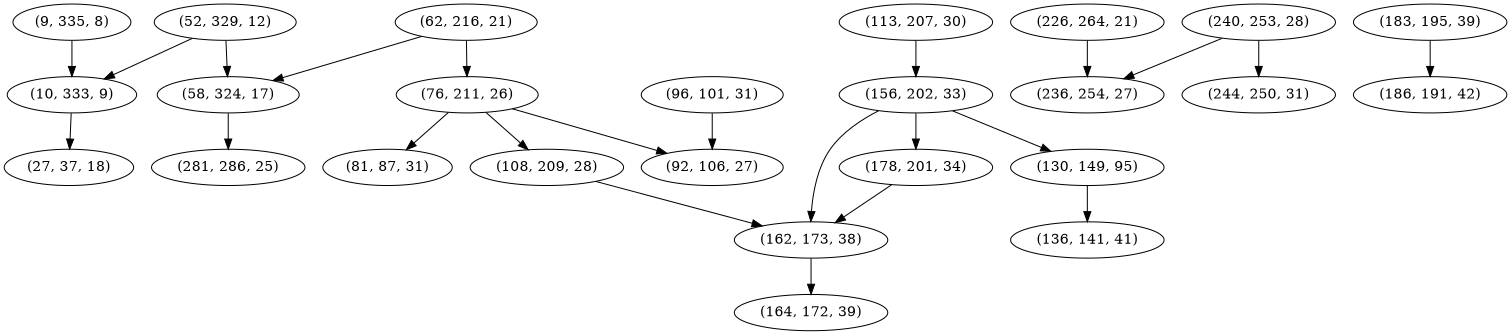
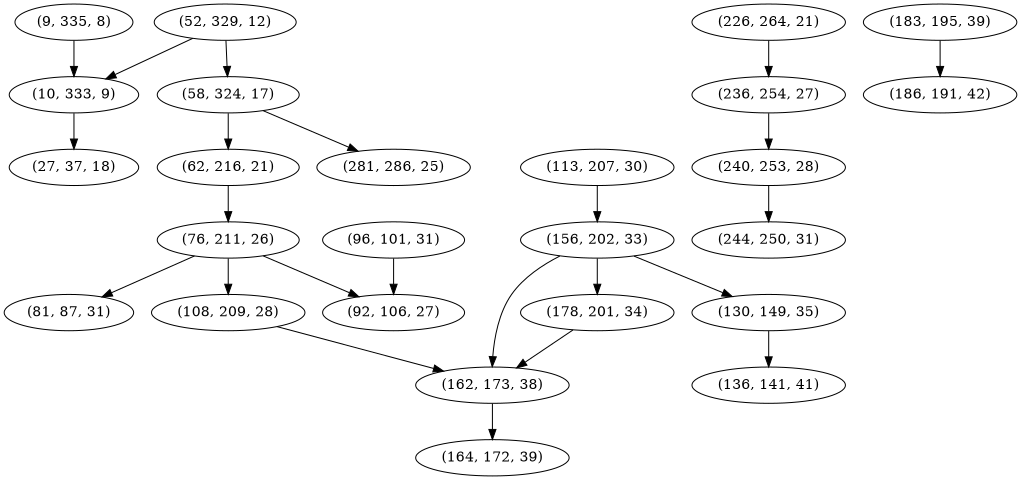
edge "(62, 216, 21)" -> "(58, 324, 17)": reversed
edge "(240, 253, 28)" -> "(236, 254, 27)": reversed
node "(130, 149, 95)": label "(130, 149, 95)" -> "(130, 149, 35)"
